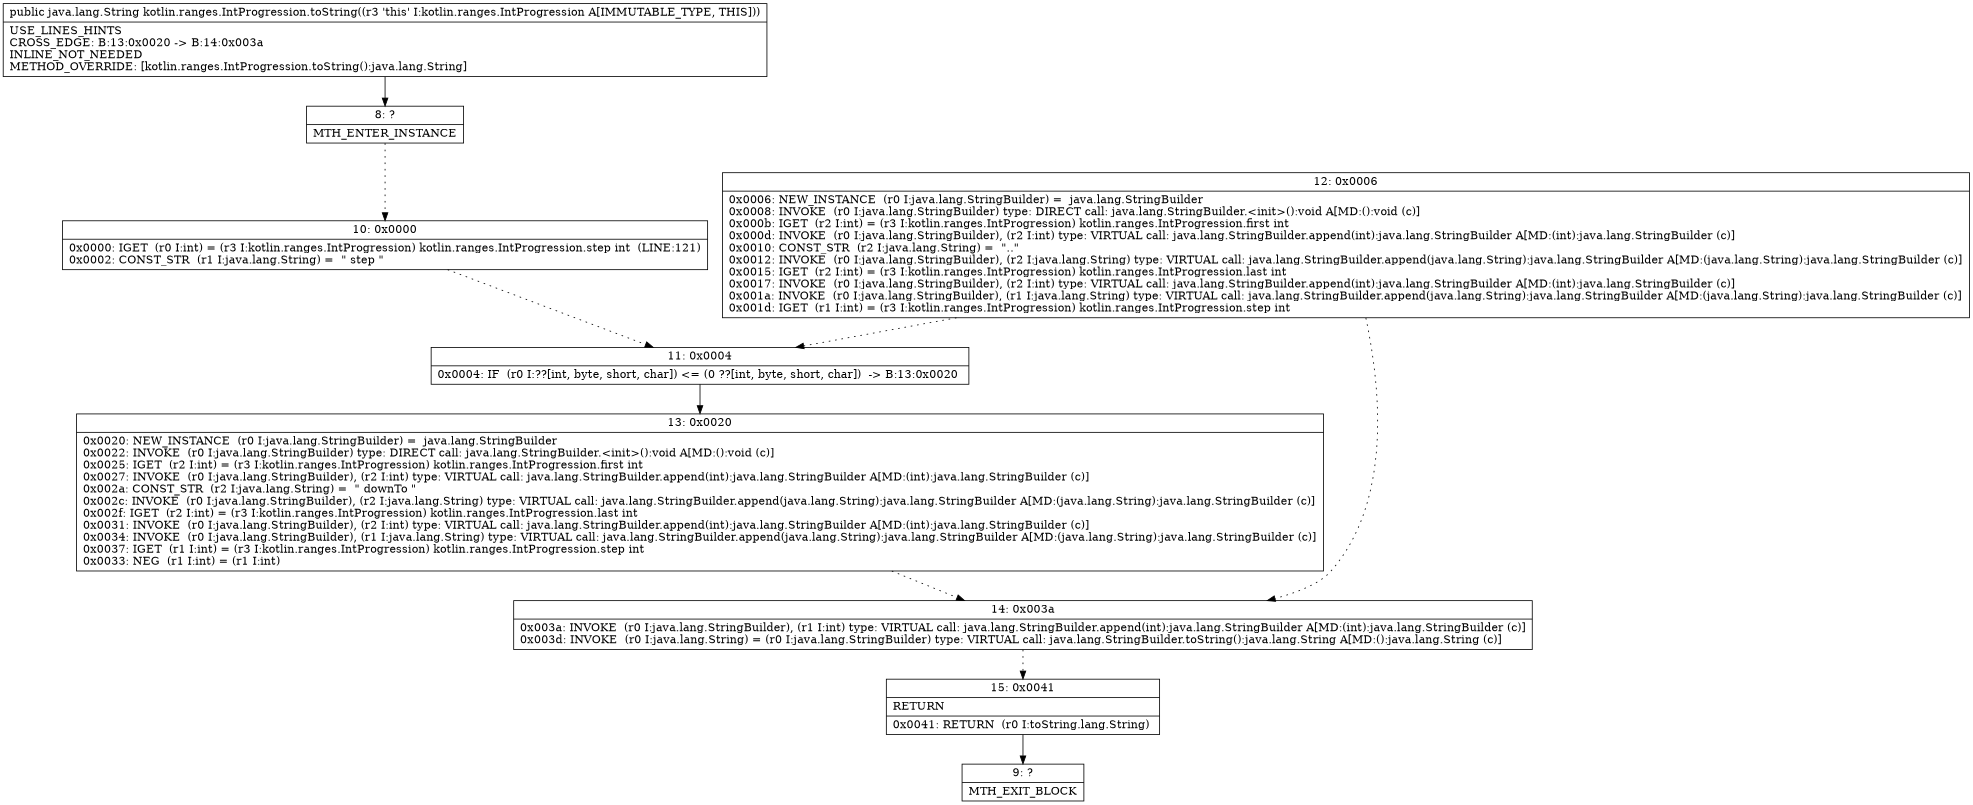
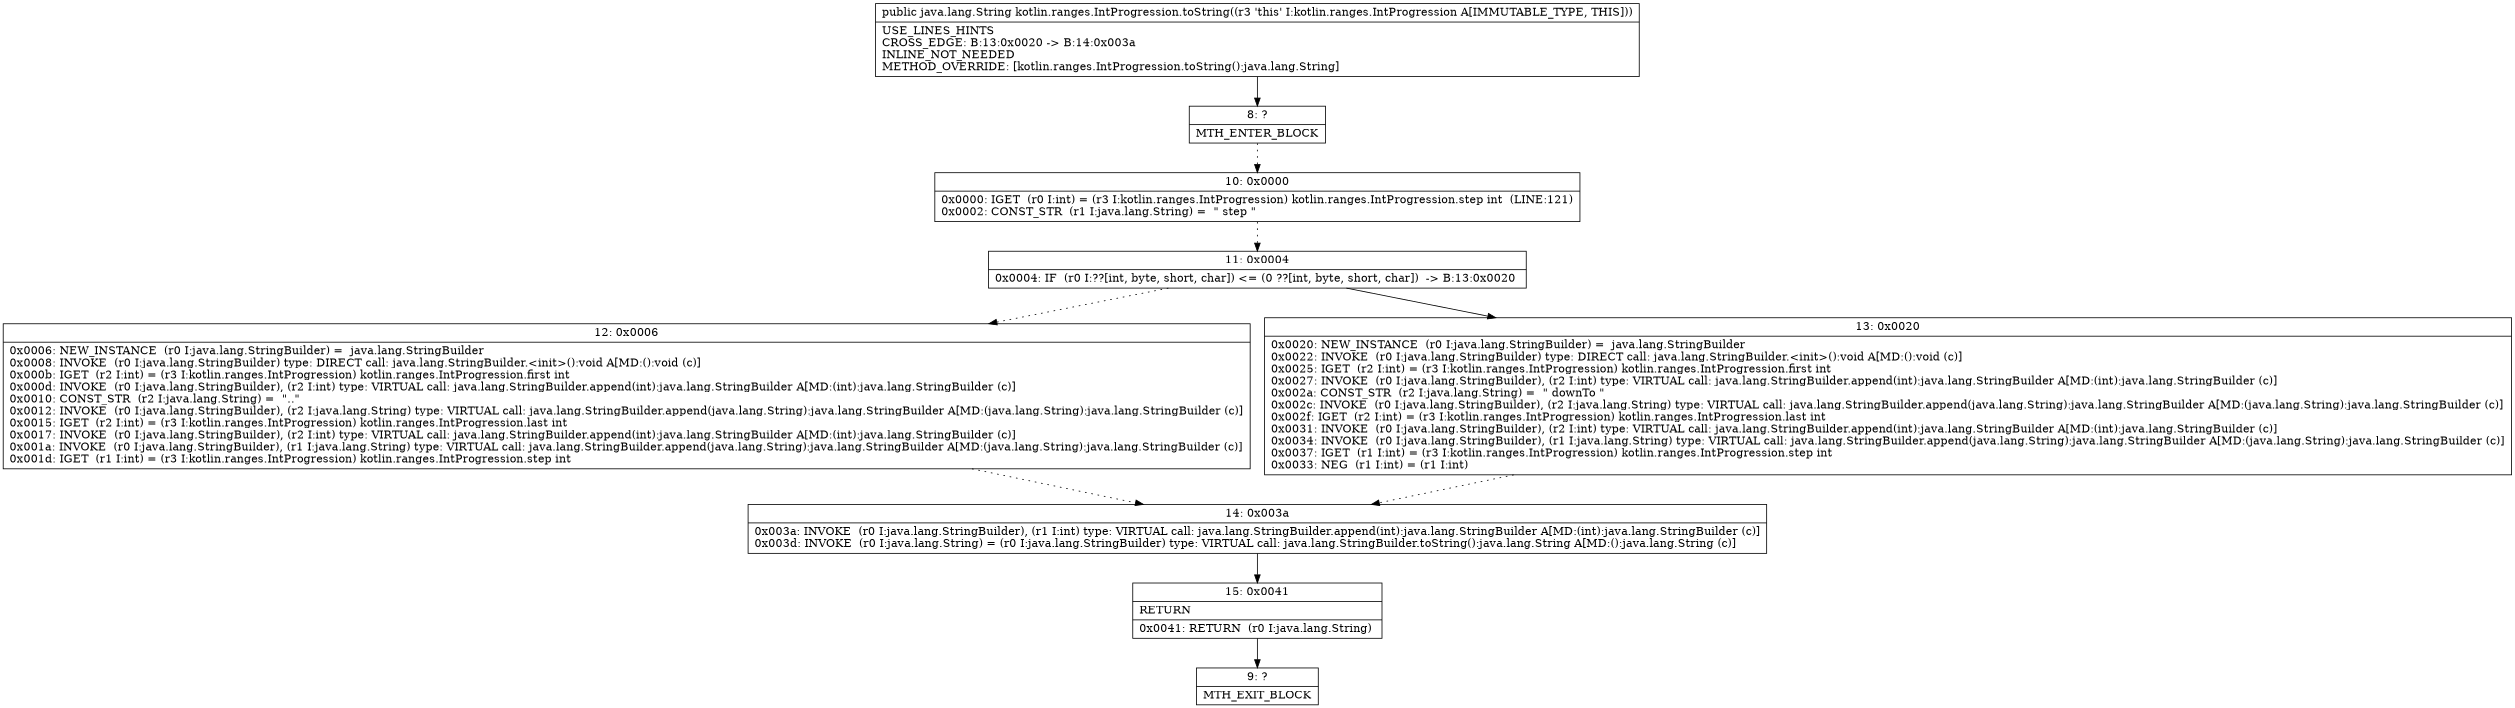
node "8: ?": text "MTH_ENTER_INSTANCE" -> "MTH_ENTER_BLOCK"
edge "12: 0x0006" -> "11: 0x0004": reversed
edge "14: 0x003a" -> "15: 0x0041": style dotted -> solid
node "15: 0x0041": text "0x0041: RETURN  (r0 I:toString.lang.String)" -> "0x0041: RETURN  (r0 I:java.lang.String)"
